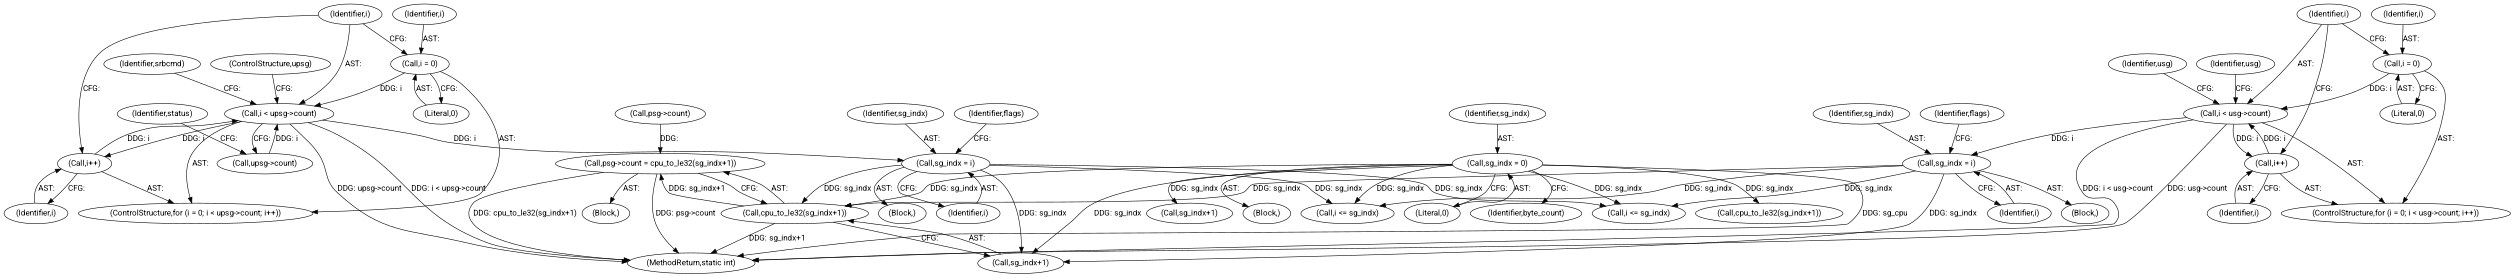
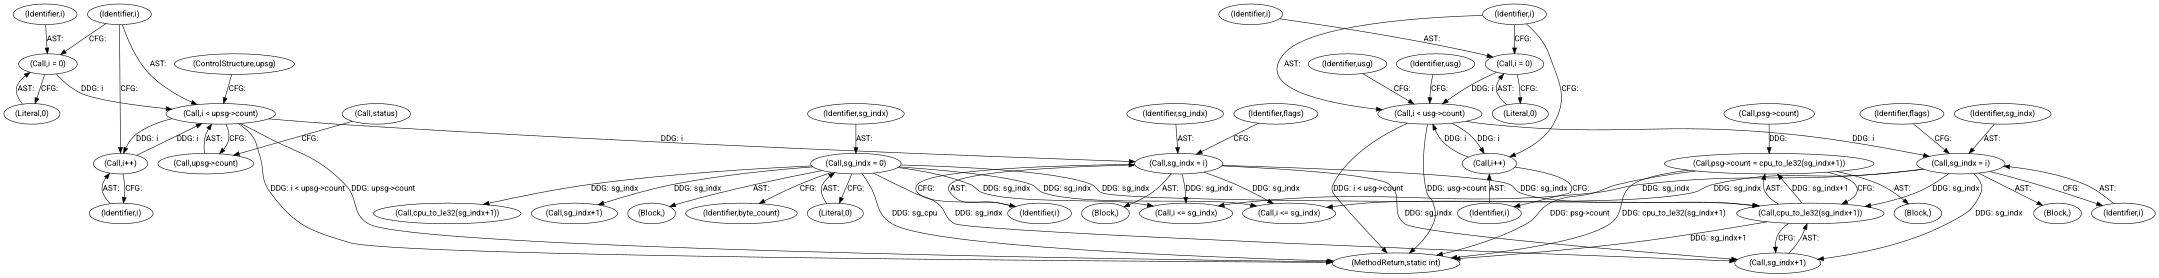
node "(Identifier,srbcmd)": removed
node "(Identifier,status)": label "(Identifier,status)" -> "(Call,status)"
edge "(Call,upsg->count)" -> "(Call,i < upsg->count)": label "DDG: i" -> "AST: "
node "(ControlStructure,for (i = 0; i < upsg->count; i++))": removed
node "(ControlStructure,for (i = 0; i < usg->count; i++))": removed
